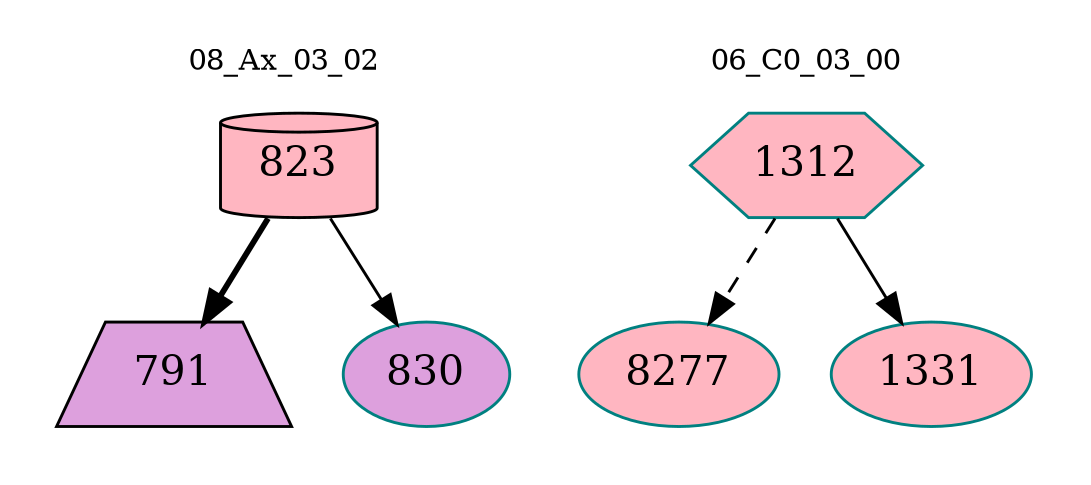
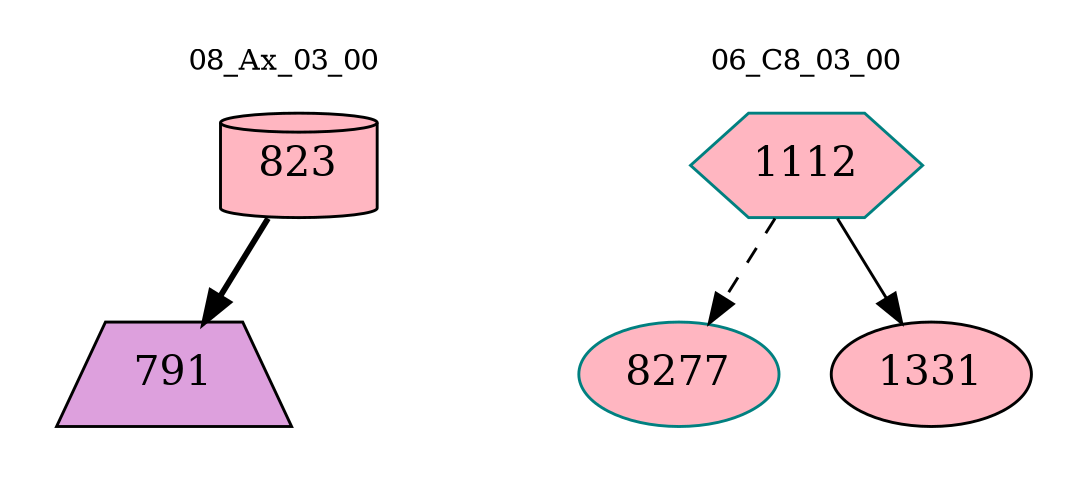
cluster "08_Ax_03_02": label "08_Ax_03_02" -> "08_Ax_03_00"
cluster "06_C0_03_00": label "06_C0_03_00" -> "06_C8_03_00"
node "1312": label "1312" -> "1112"
node "830": removed
node "1331": color teal -> black
